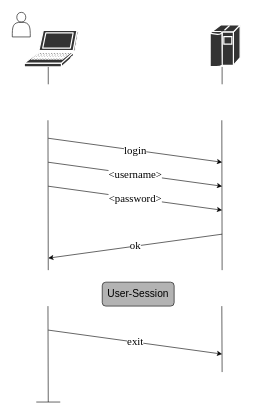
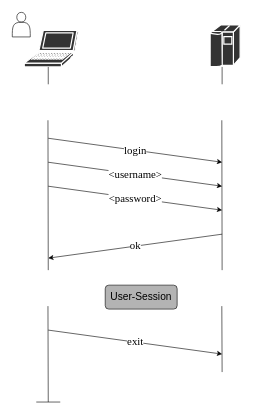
node "User-Session": moved (138, 294) -> (141, 297)
